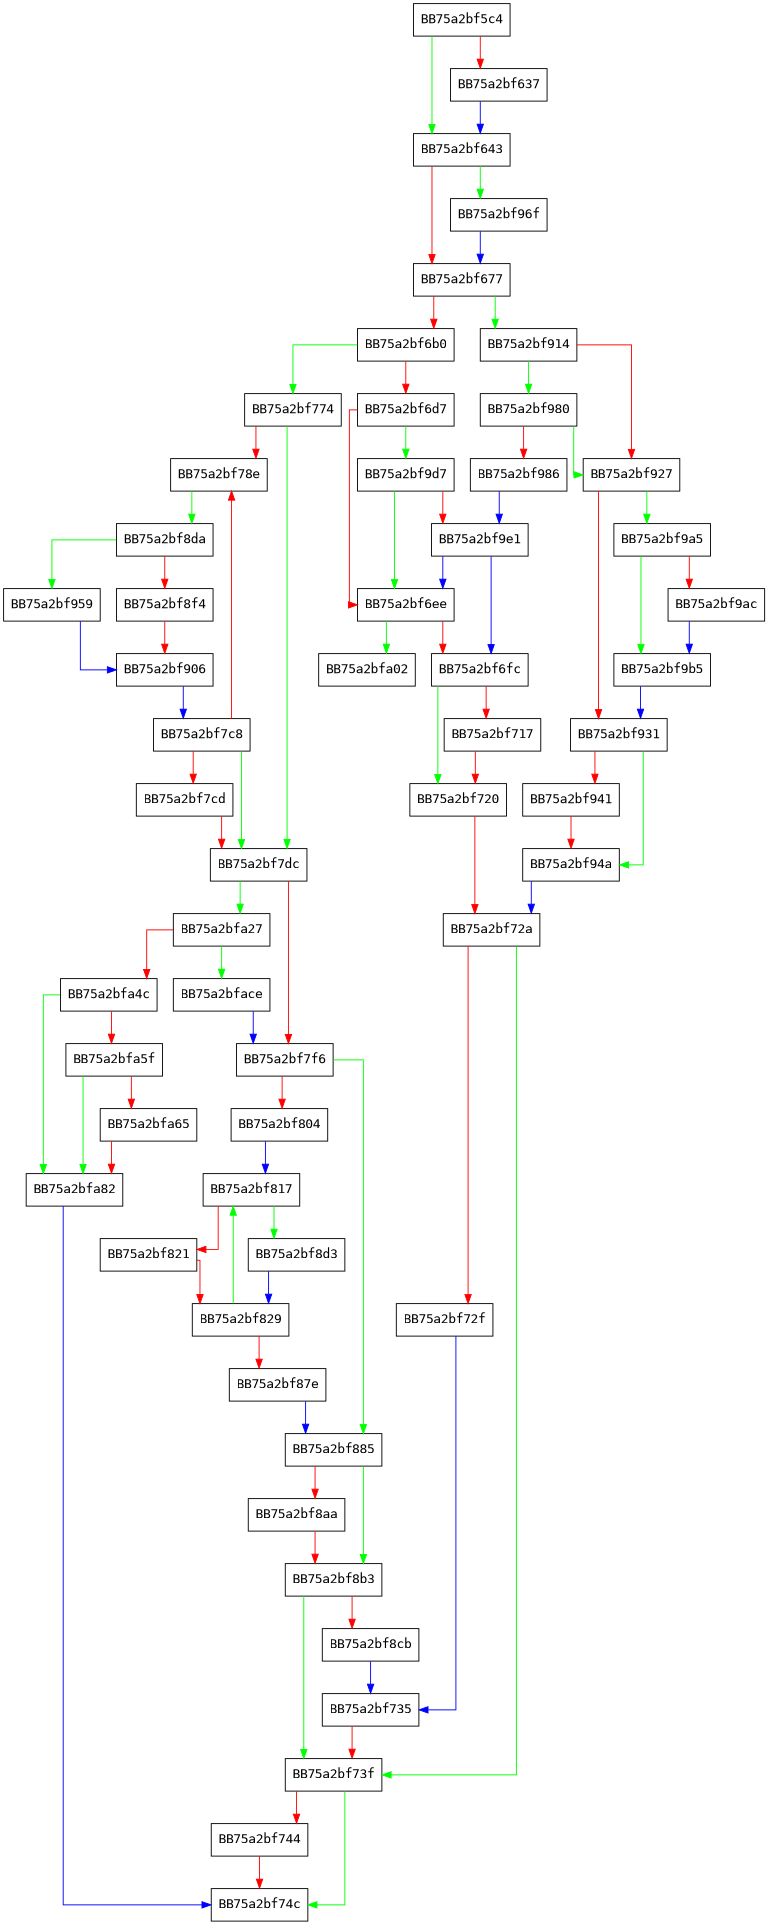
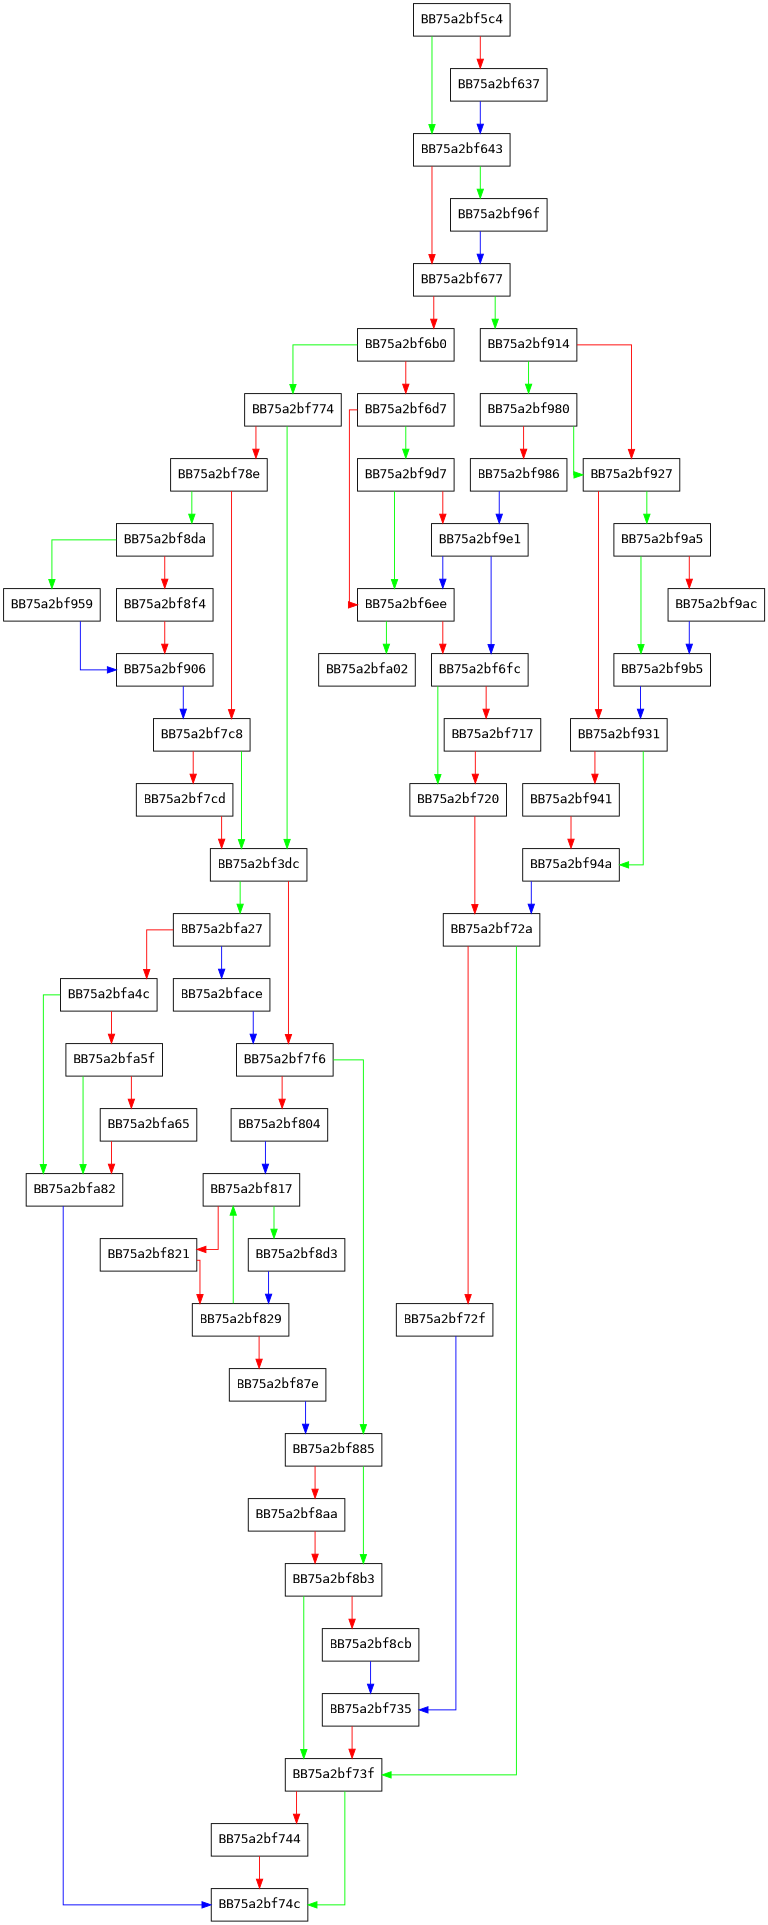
edge "BB75a2bf7c8" -> "BB75a2bf78e": reversed
node "BB75a2bf7dc": label "BB75a2bf7dc" -> "BB75a2bf3dc"
edge "BB75a2bfa27" -> "BB75a2bface": color green -> blue
